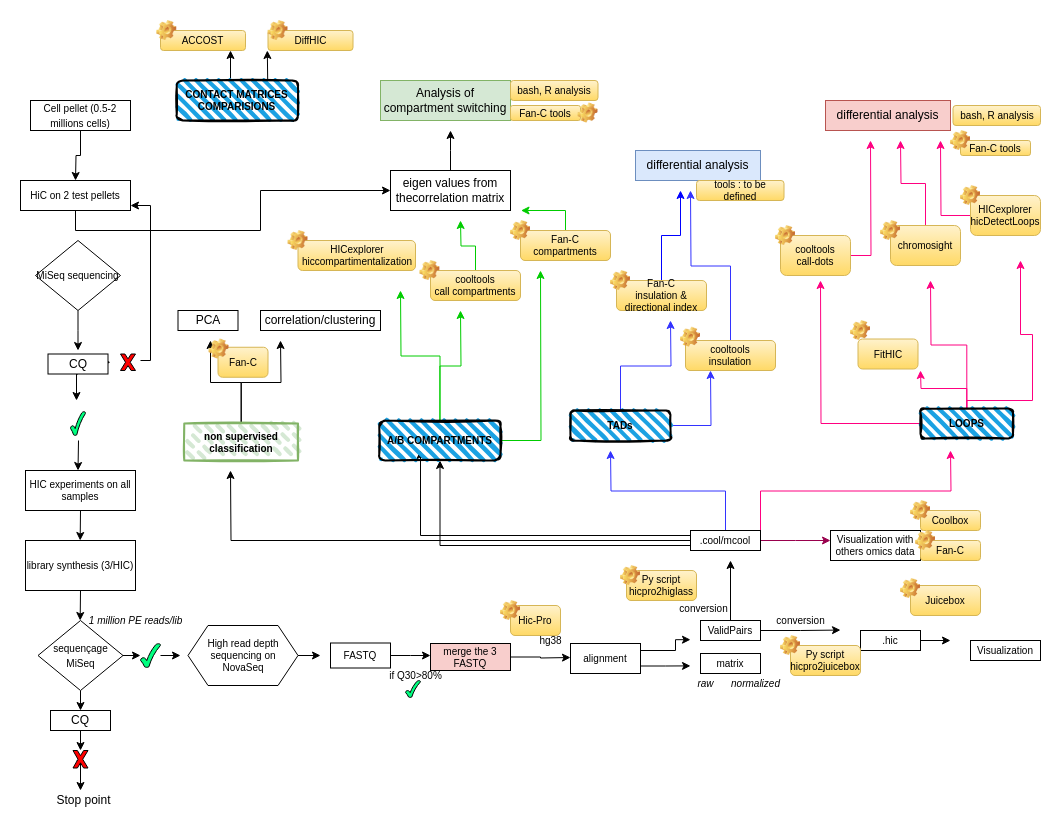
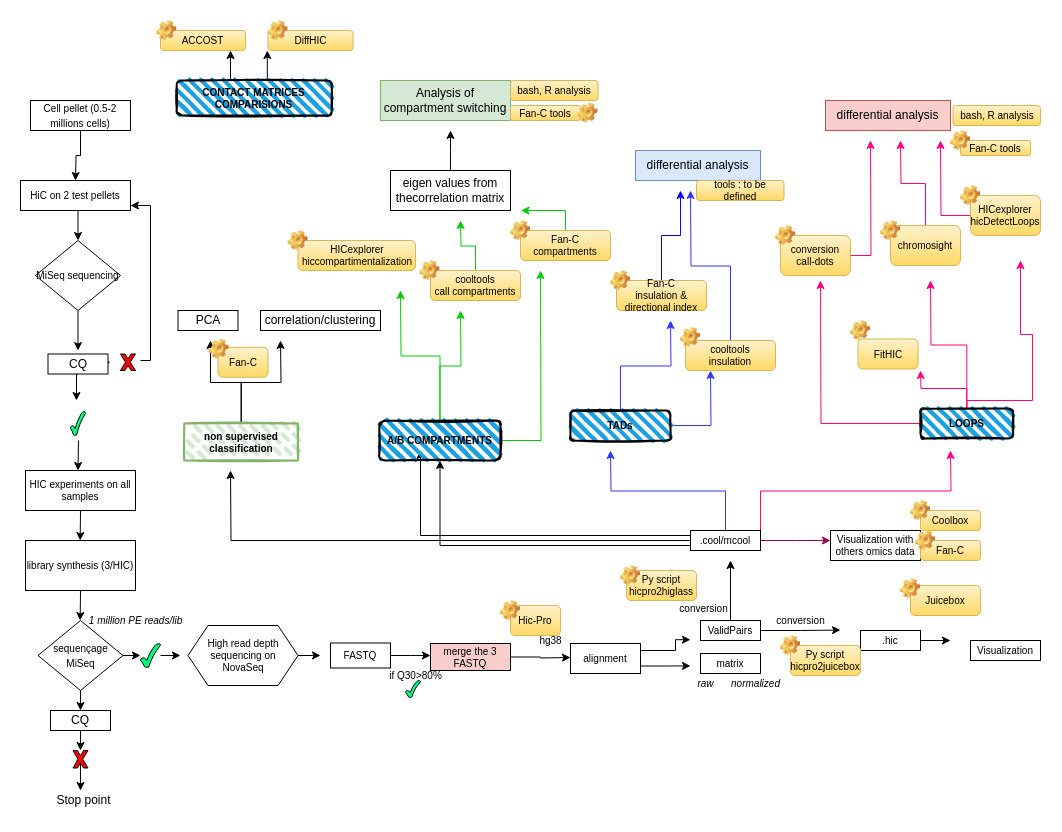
node "CONTACT MATRICES COMPARISIONS": size 121x40 -> 155x35
edge "HiC on 2 test pellets" -> "eigen values from thecorrelation matrix": now "HiC on 2 test pellets" -> "MiSeq sequencing"
node "cooltools call-dots": label "cooltools call-dots" -> "conversion call-dots"
